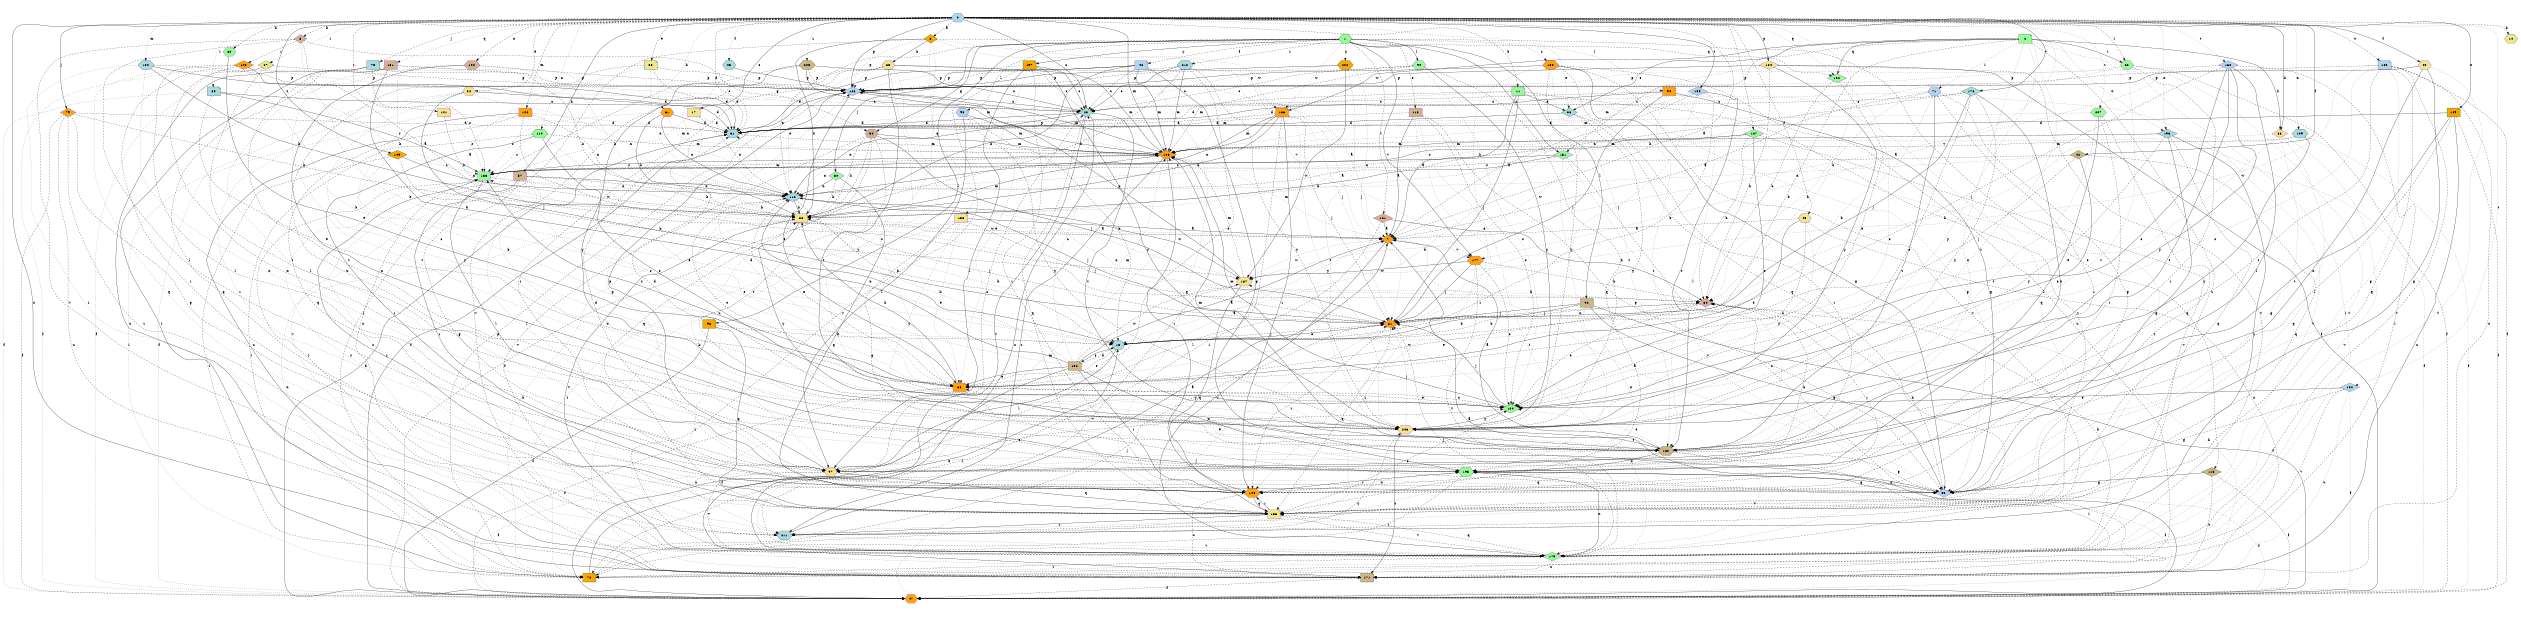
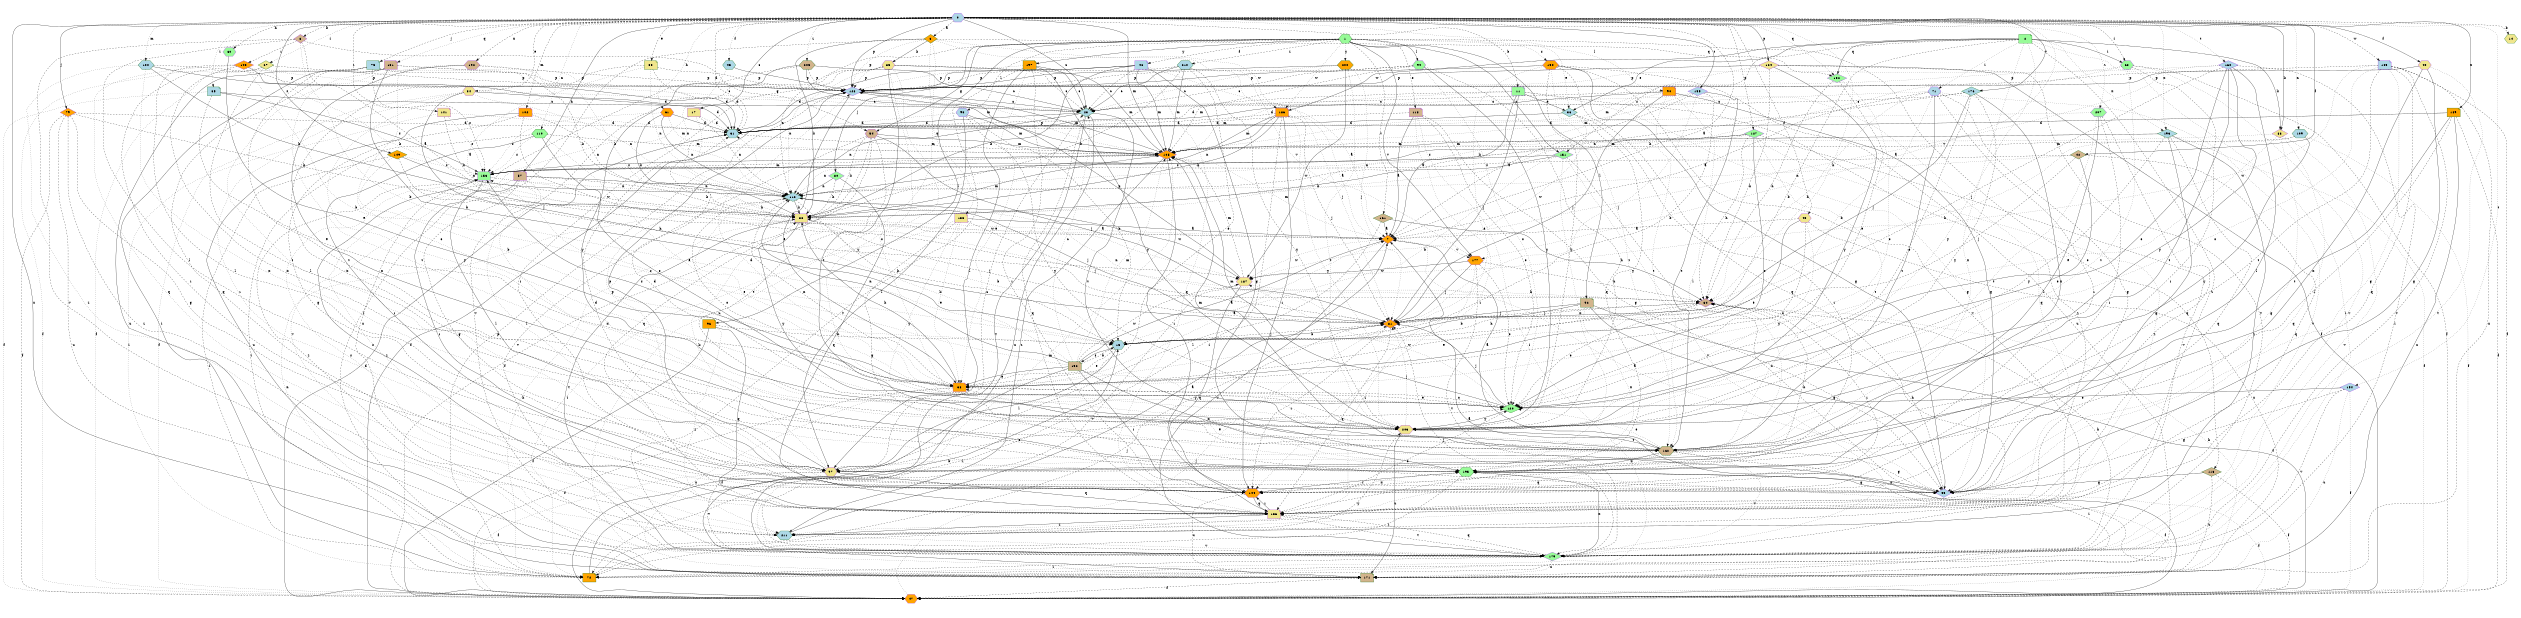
node "161": color purple -> darkgreen
edge "2" -> "162": now "127" -> "162"
